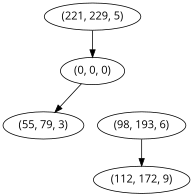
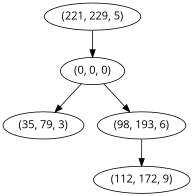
edge "(0, 0, 0)" -> "(98, 193, 6)": added
node "(55, 79, 3)": label "(55, 79, 3)" -> "(35, 79, 3)"
